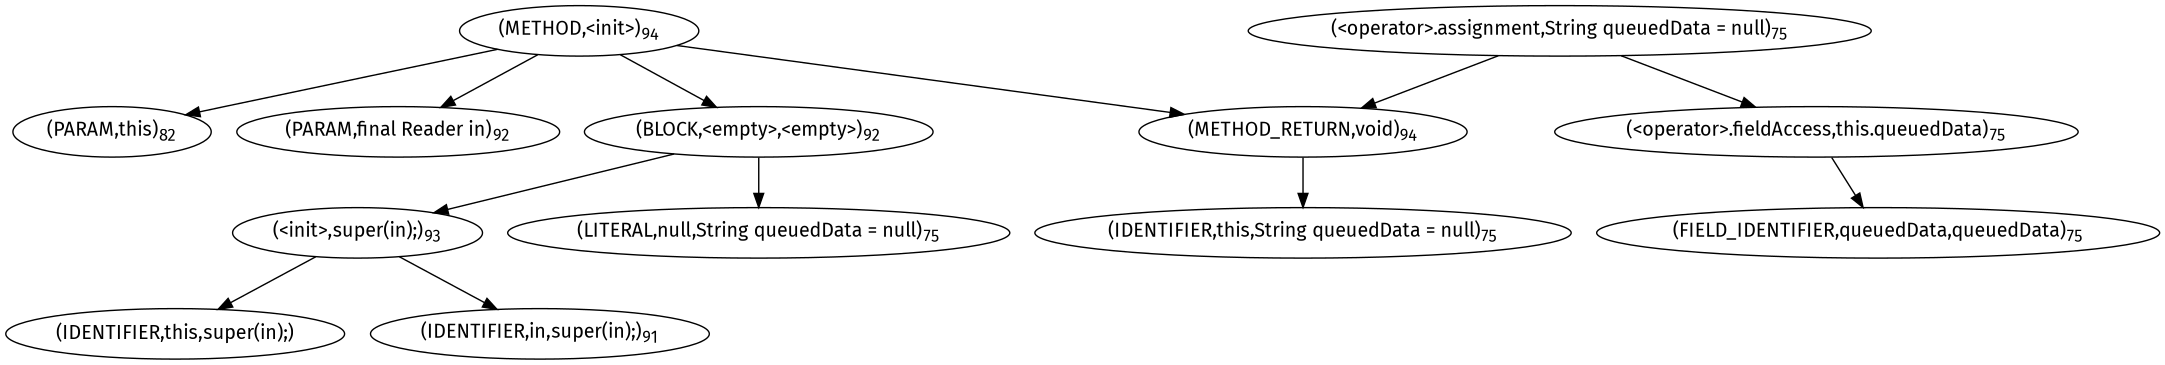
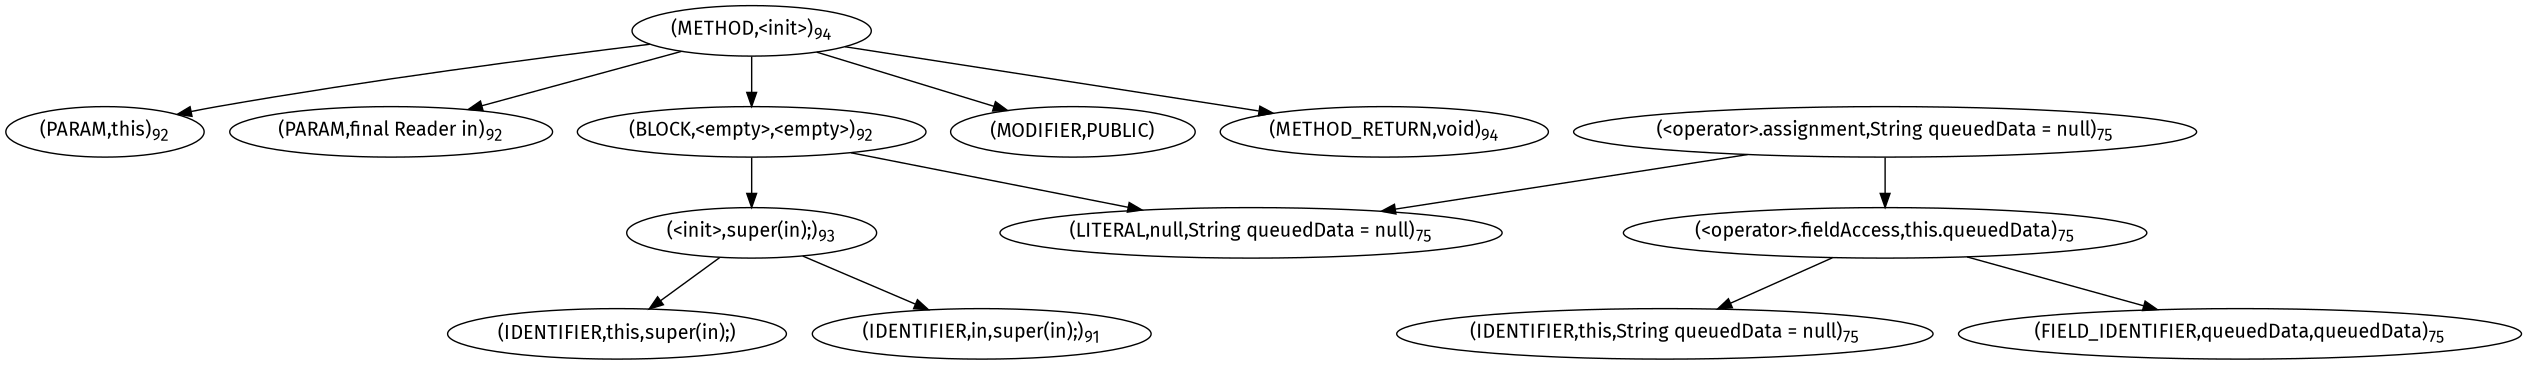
edge "(<operator>.assignment,String queuedData = null)" -> "(METHOD_RETURN,void)": now "(<operator>.assignment,String queuedData = null)" -> "(LITERAL,null,String queuedData = null)"
node "(PARAM,this)": text "82" -> "92"
node "(MODIFIER,PUBLIC)": added
edge "(METHOD_RETURN,void)" -> "(IDENTIFIER,this,String queuedData = null)": now "(<operator>.fieldAccess,this.queuedData)" -> "(IDENTIFIER,this,String queuedData = null)"
